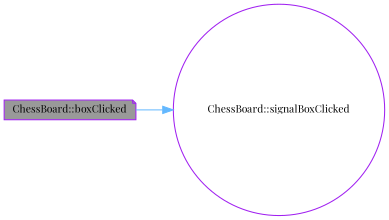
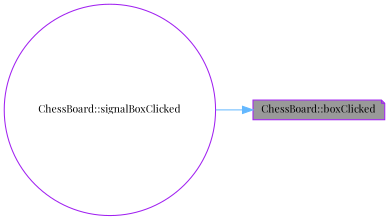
edge "ChessBoard::boxClicked" -> "ChessBoard::signalBoxClicked": reversed
